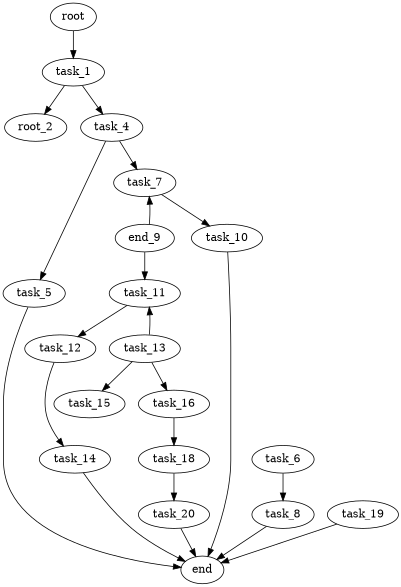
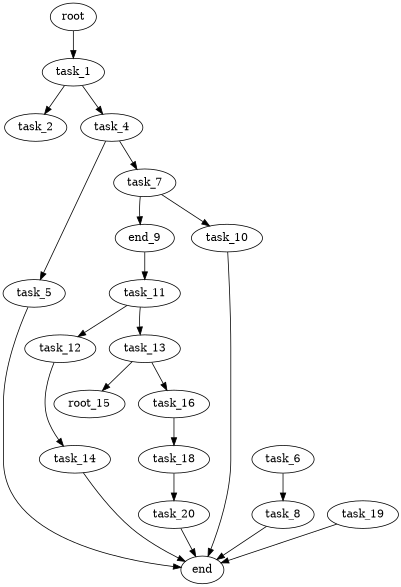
node "root_2": label "root_2" -> "task_2"
edge "end_9" -> "task_7": reversed
edge "task_13" -> "task_11": reversed
node "task_15": label "task_15" -> "root_15"
